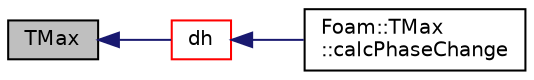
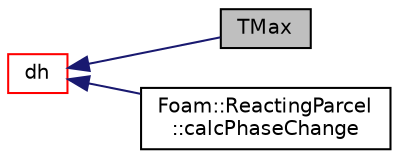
edge "dh" -> "TMax": reversed
node "Foam::TMax ::calcPhaseChange": label "Foam::TMax ::calcPhaseChange" -> "Foam::ReactingParcel ::calcPhaseChange"
